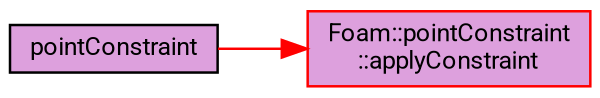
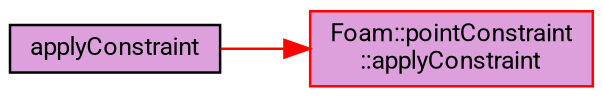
node "pointConstraint": label "pointConstraint" -> "applyConstraint"
